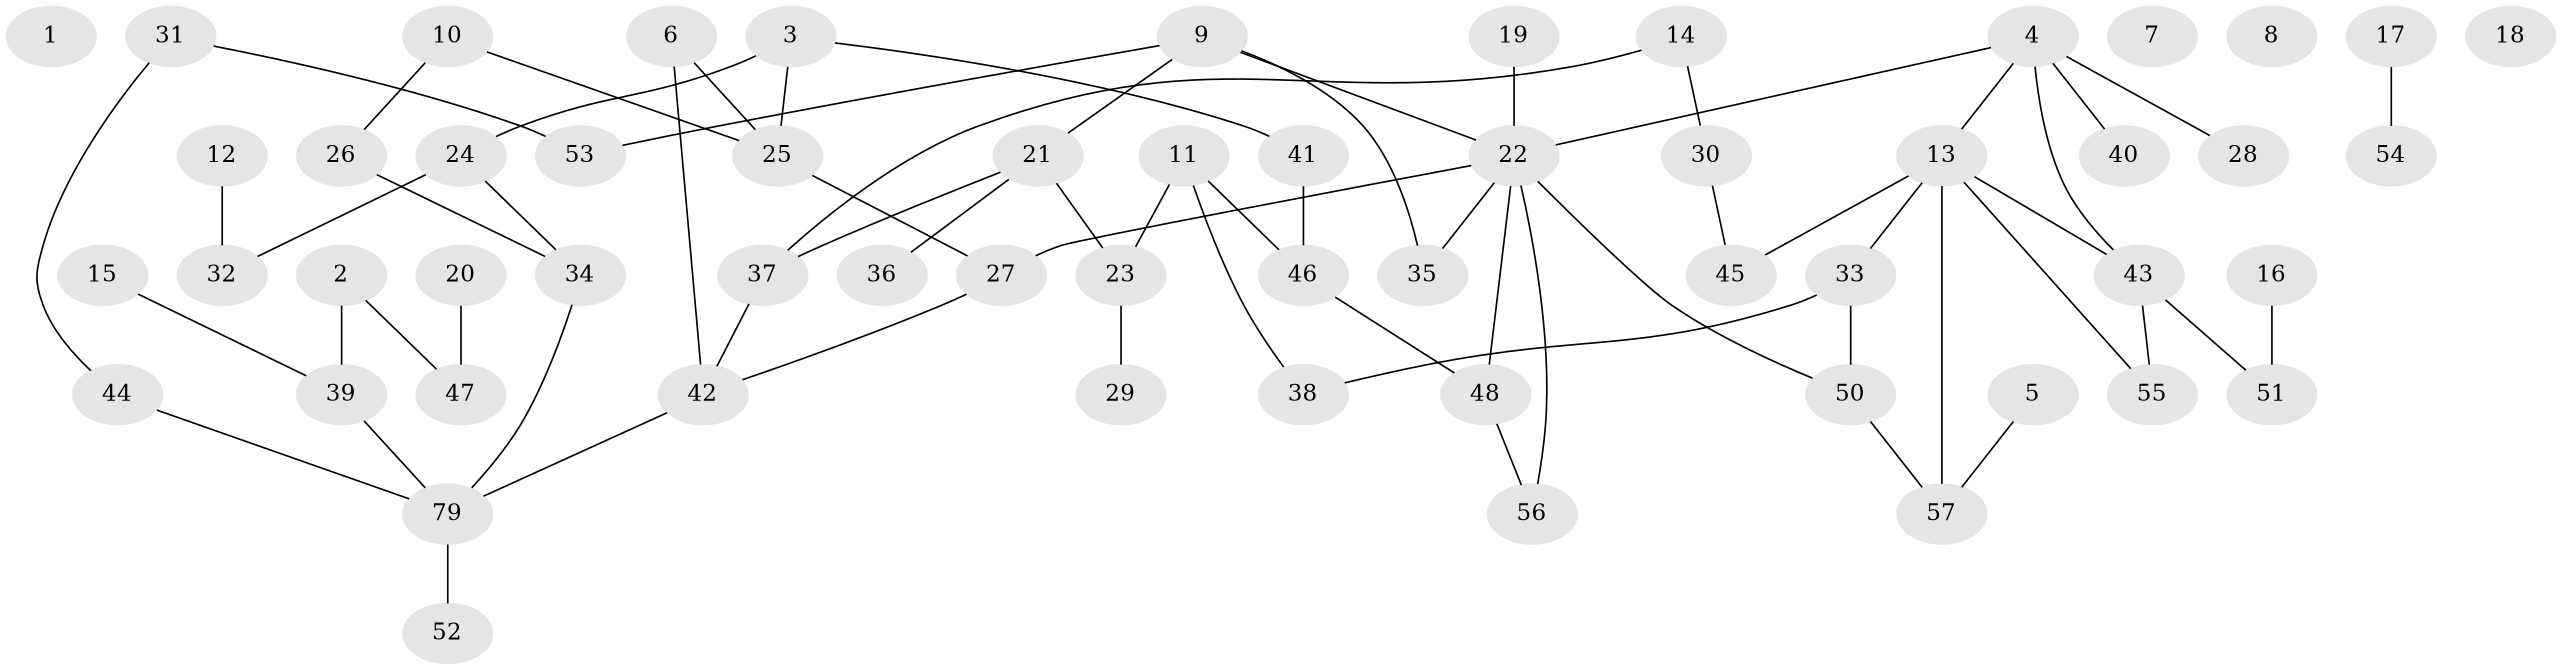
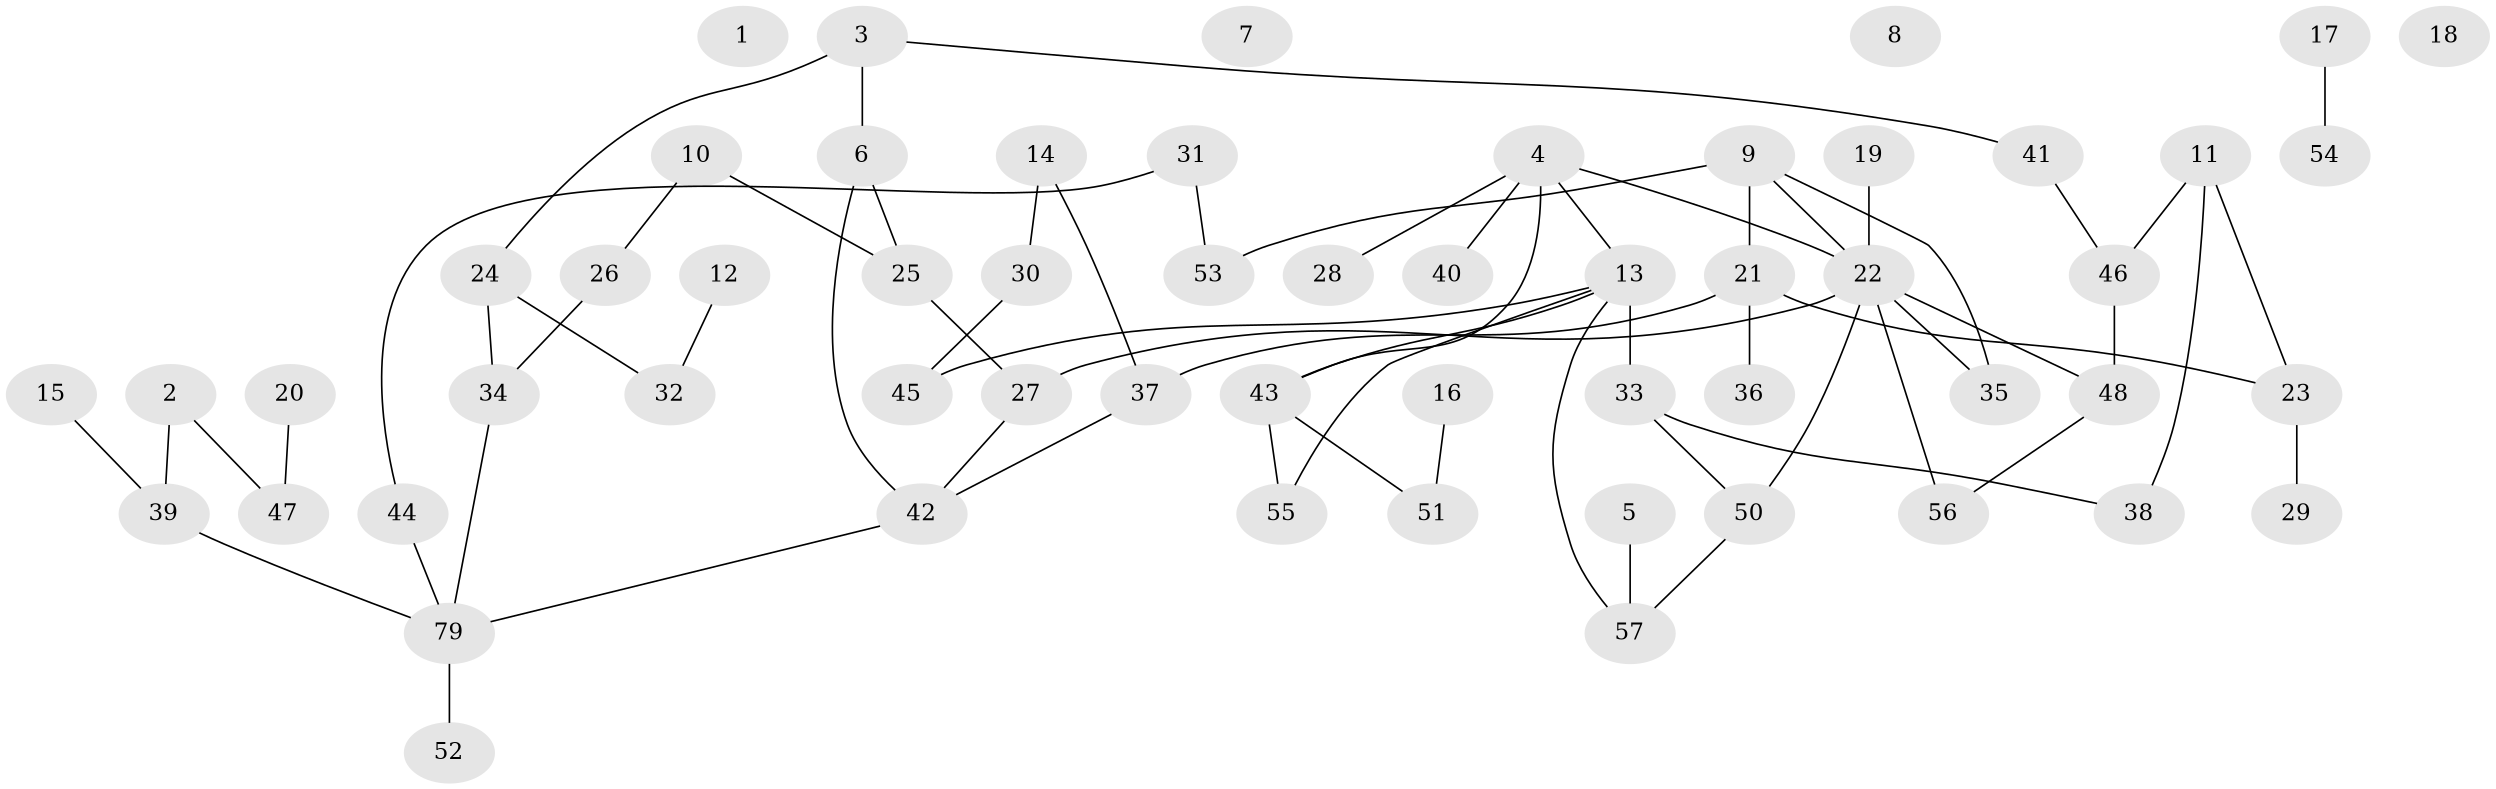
edge "3" -- "25": now "3" -- "6"
